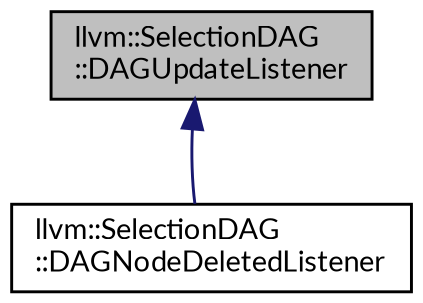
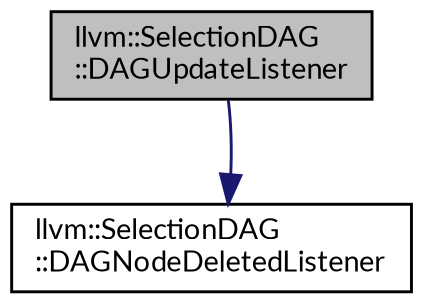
edge "llvm::SelectionDAG ::DAGNodeDeletedListener" -> "llvm::SelectionDAG ::DAGUpdateListener": reversed
